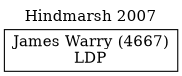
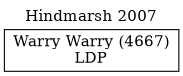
node "James Warry (4667) LDP": label "James Warry (4667) LDP" -> "Warry Warry (4667) LDP"
